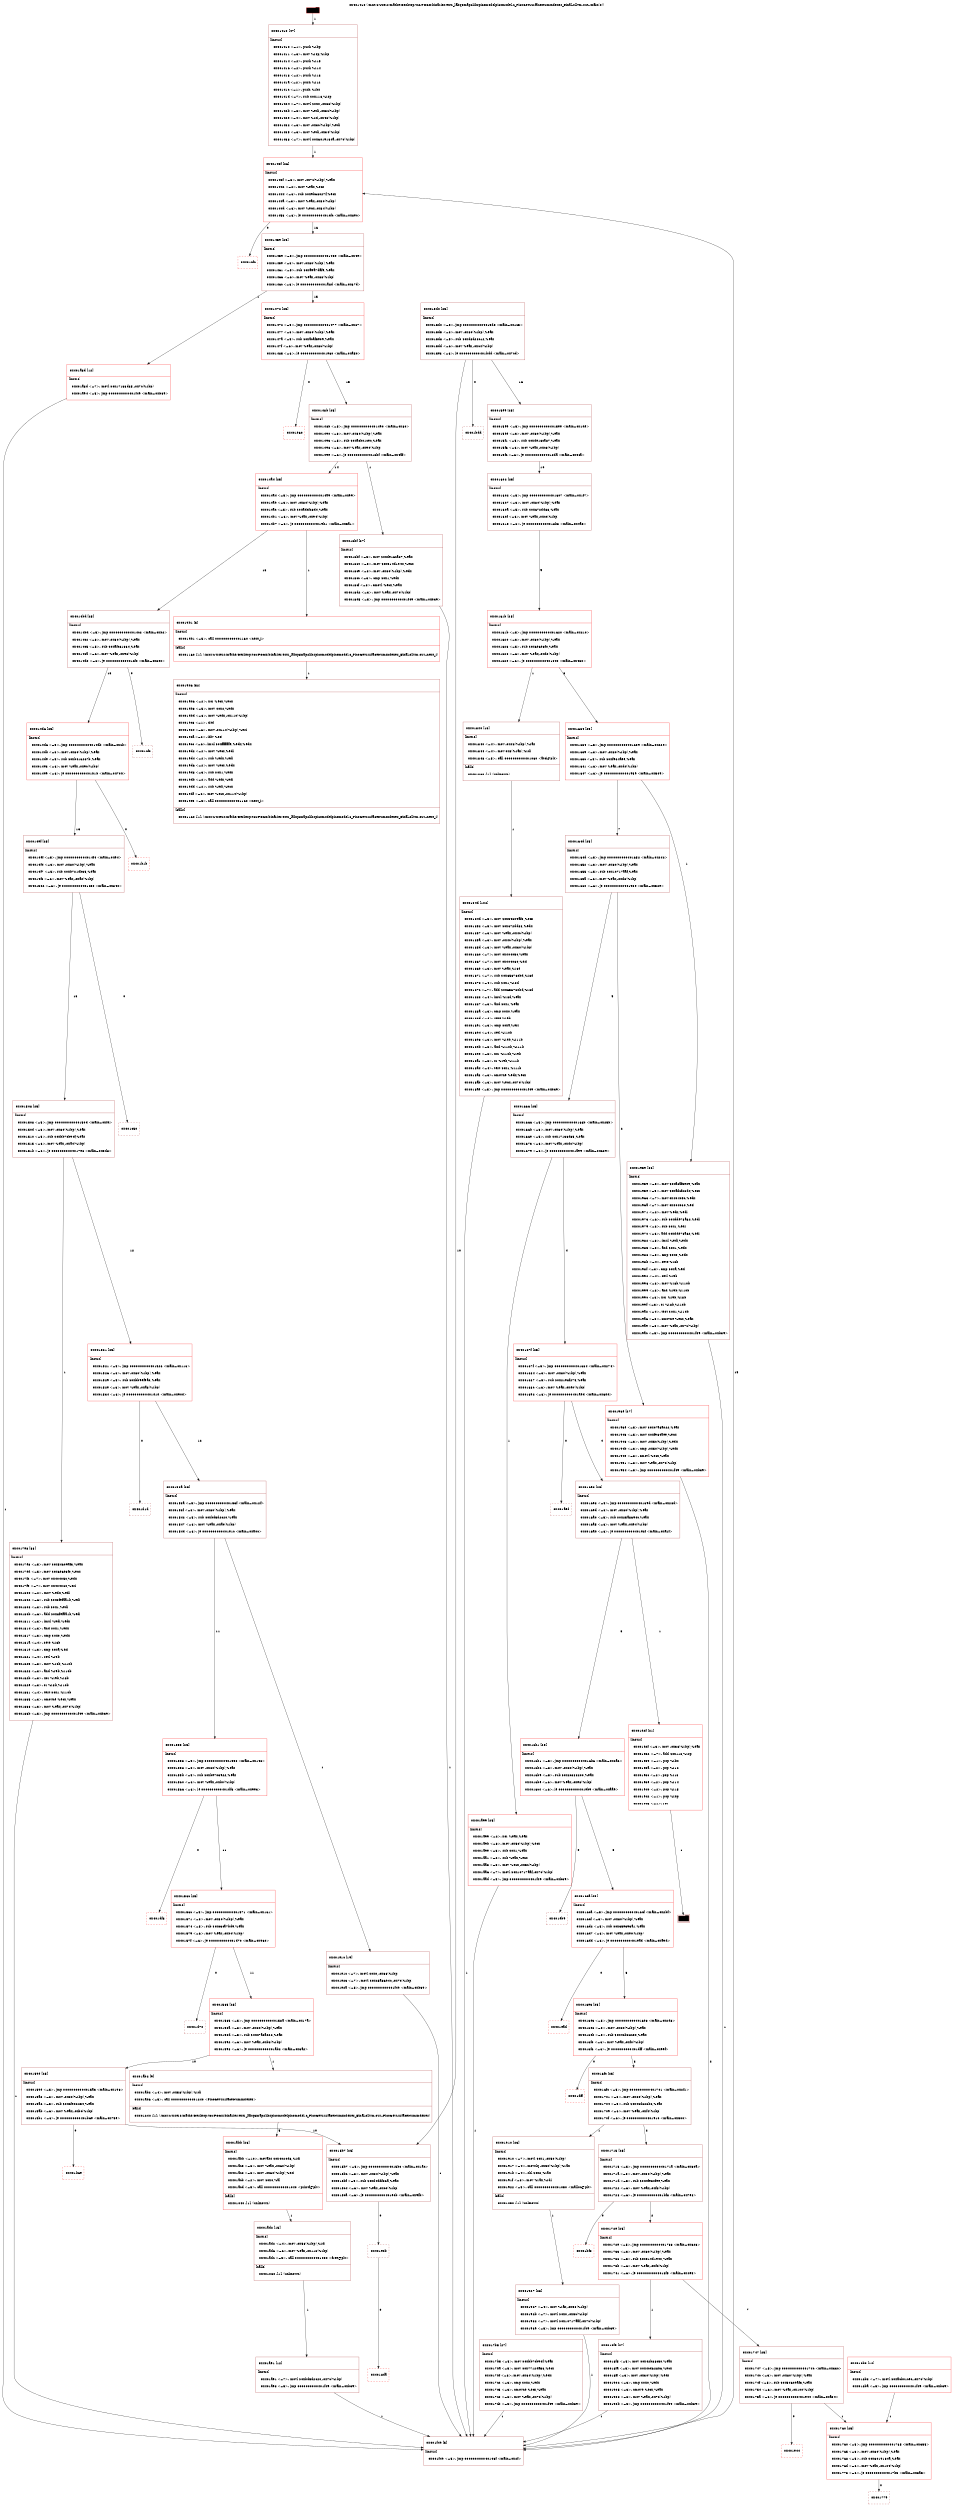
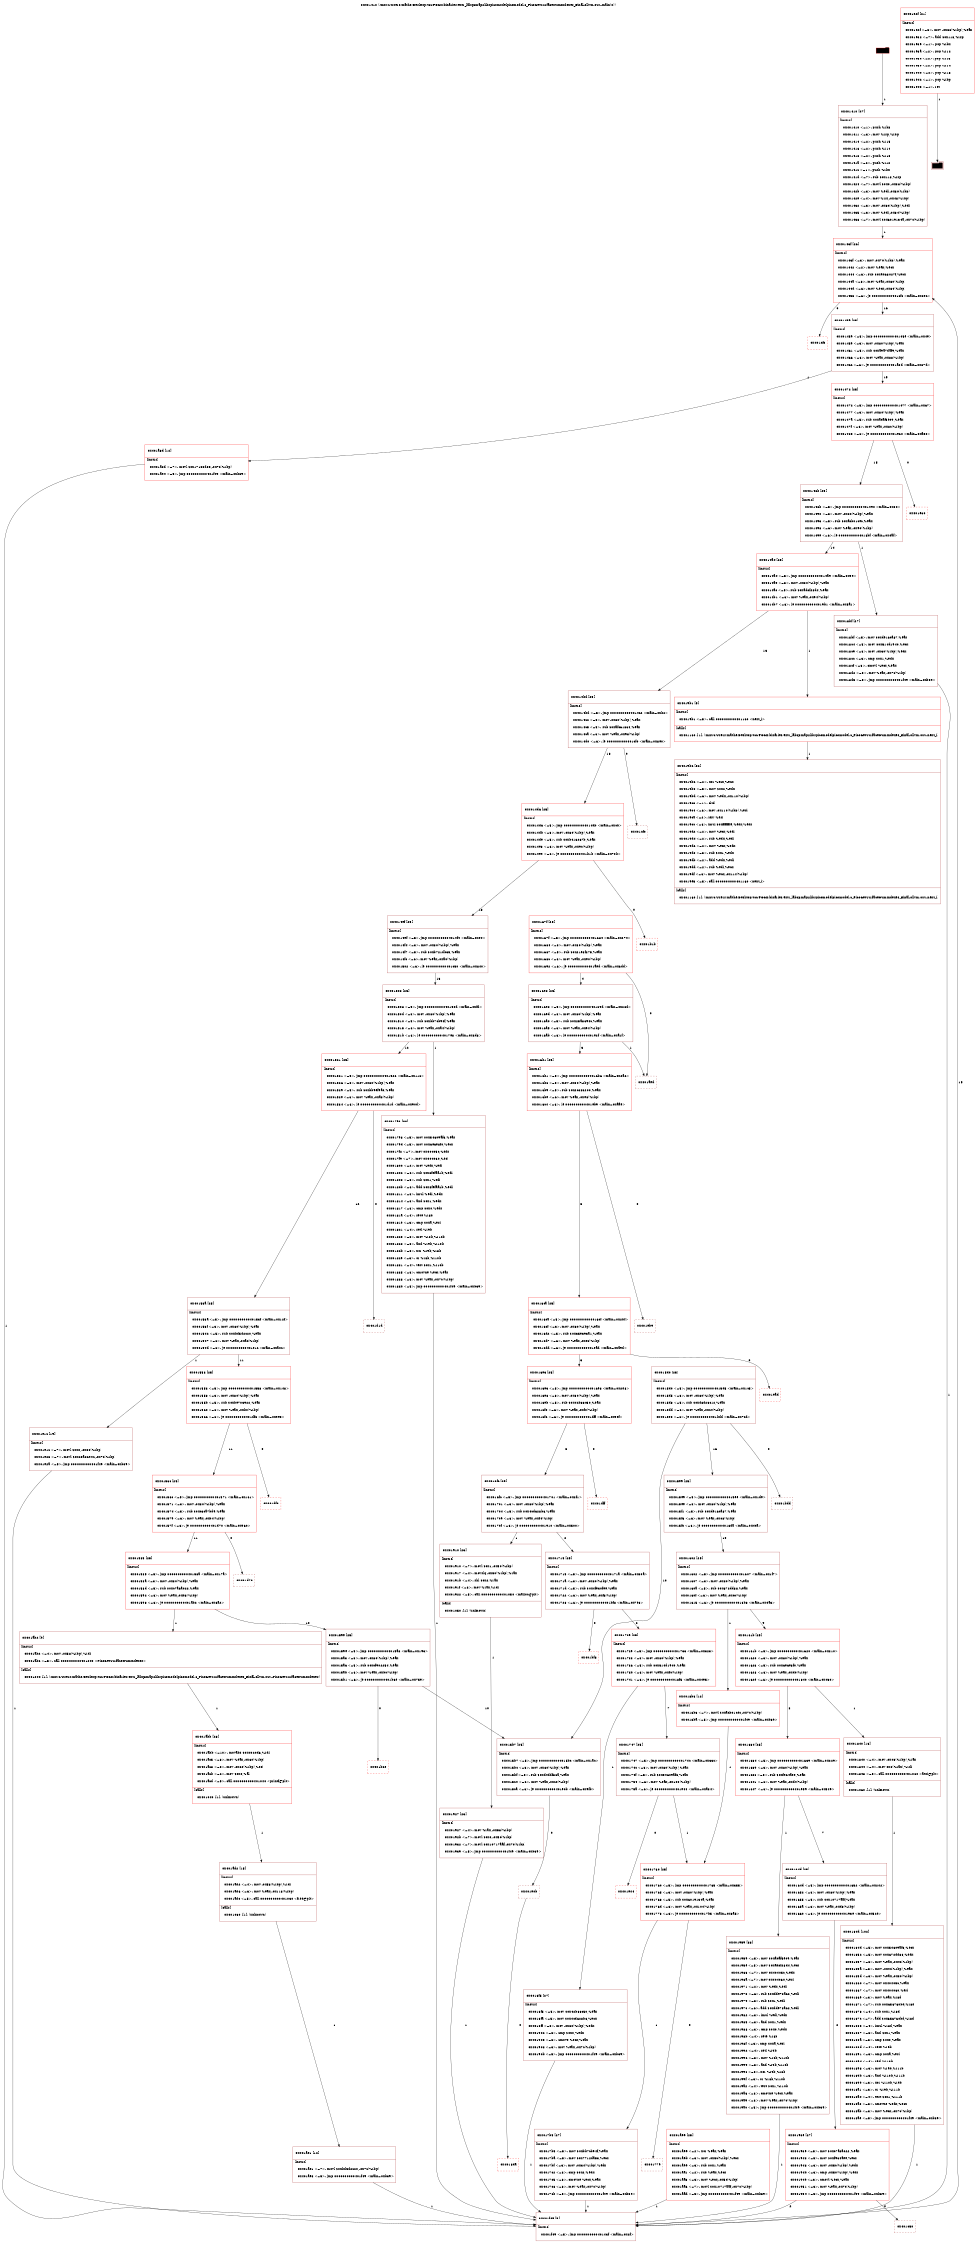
edge "0x4014ef [25]" -> "0x401c50": now "0x40193e [27]" -> "0x401c50"
node "0x401666 [25]": removed
edge "0x401698 [25]" -> "0x401e2f [21]": now "0x401698 [25]" -> "0x401aed"
edge "0x401602 [25]" -> "0x4018b3 [12]": added, label "1"
edge "0x401760 [25]" -> "0x4017b5 [27]": added, label "1"
edge "0x401ab2 [9]" -> "0x401abb [23]": label " 5" -> " 1"
